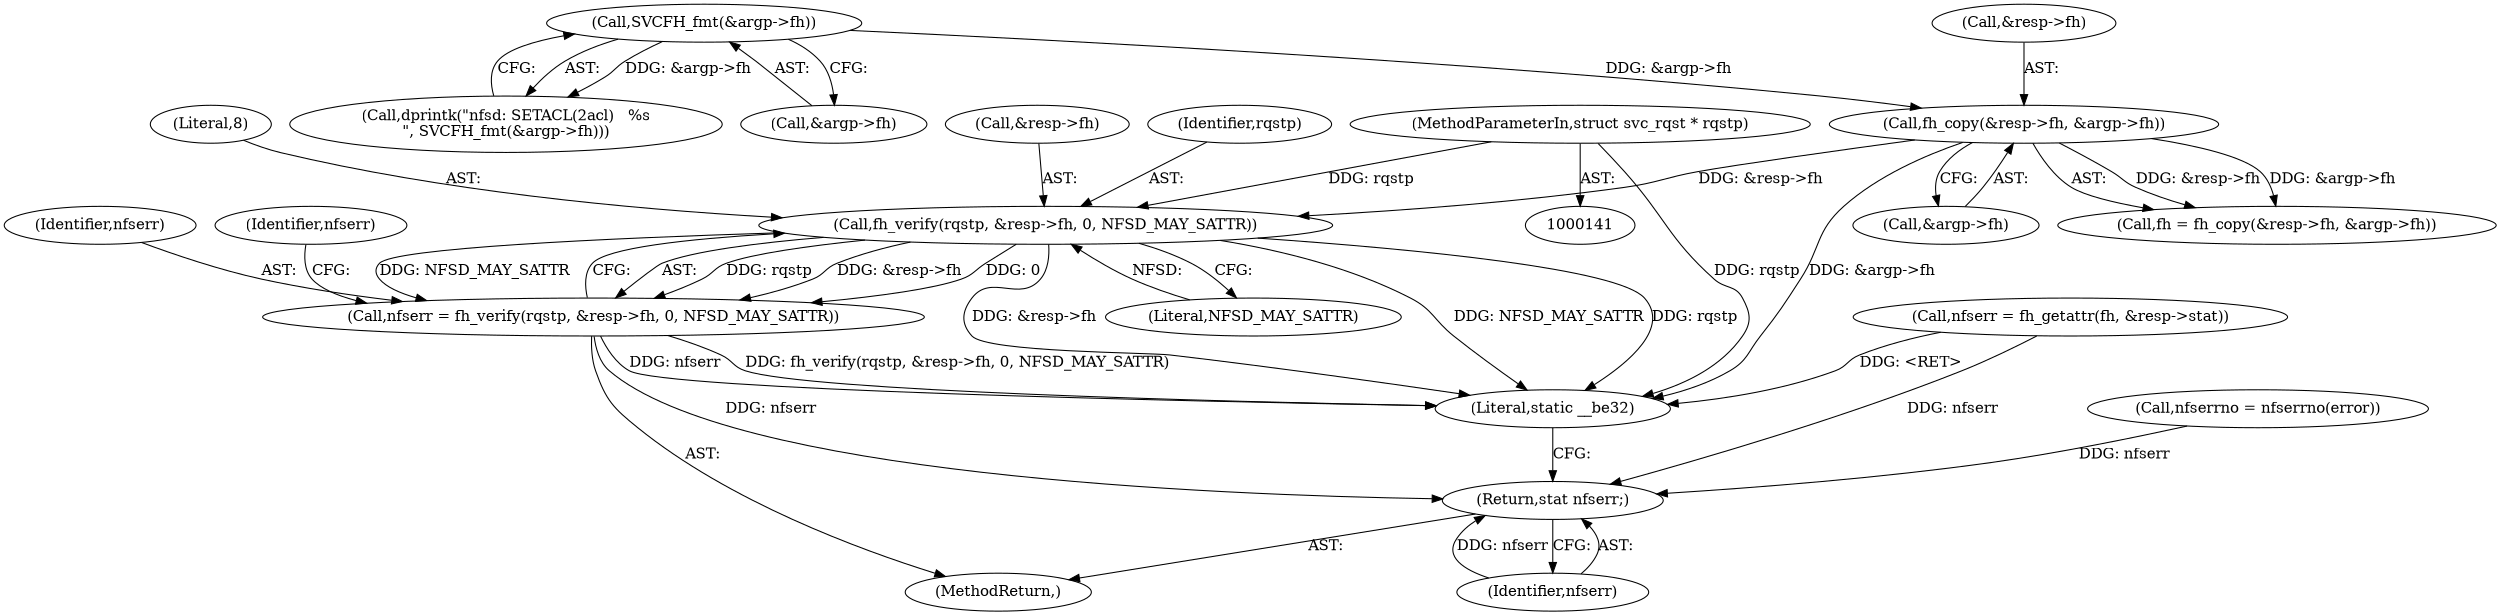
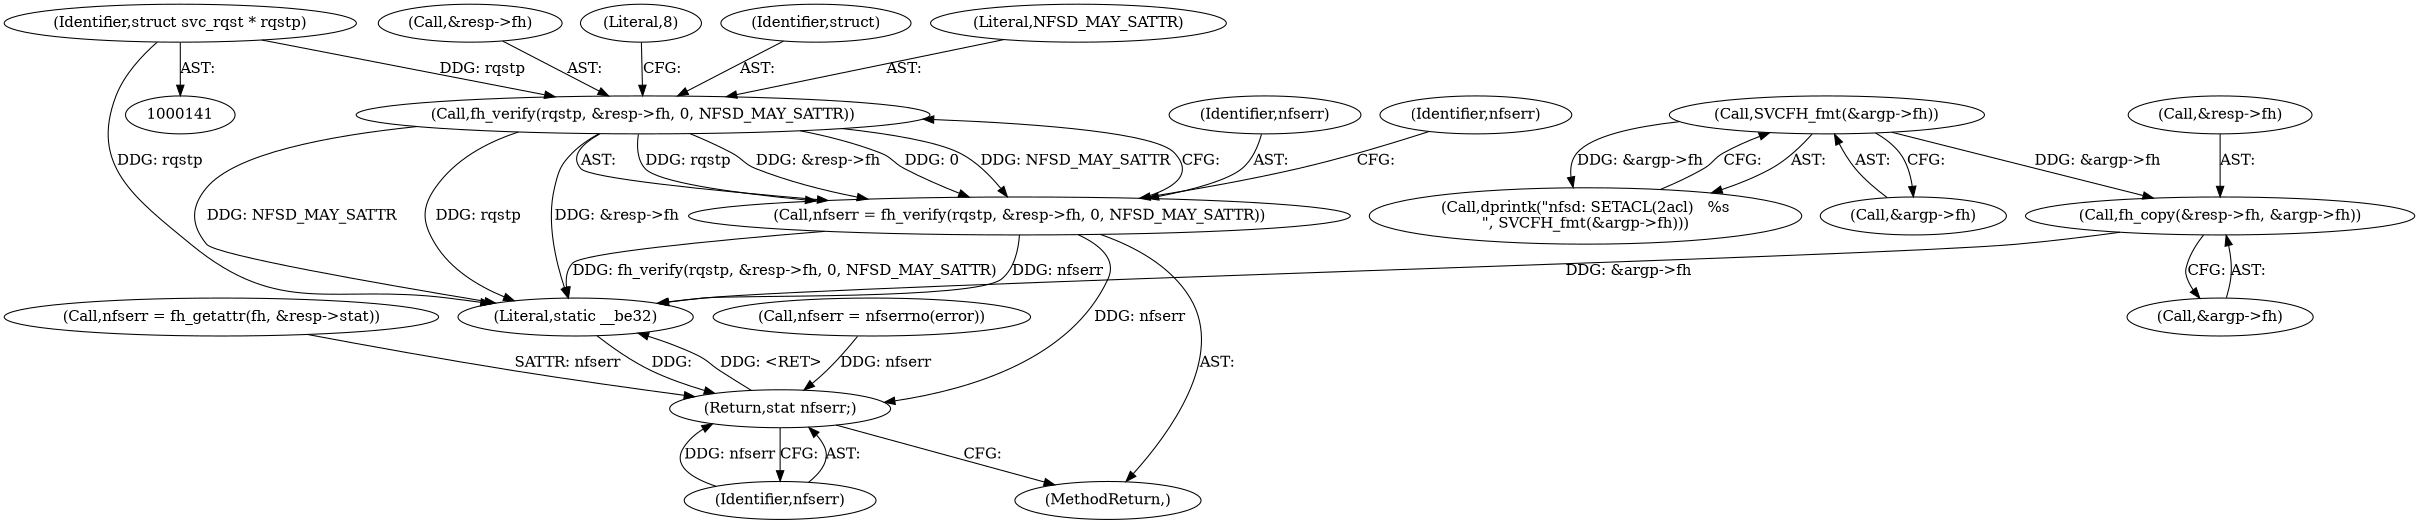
node "(Identifier,rqstp)": label "(Identifier,rqstp)" -> "(Identifier,struct)"
node "(MethodParameterIn,struct svc_rqst * rqstp)": label "(MethodParameterIn,struct svc_rqst * rqstp)" -> "(Identifier,struct svc_rqst * rqstp)"
edge "(Literal,8)" -> "(Call,fh_verify(rqstp, &resp->fh, 0, NFSD_MAY_SATTR))": label "AST: " -> "CFG: "
edge "(Call,fh_copy(&resp->fh, &argp->fh))" -> "(Call,fh_verify(rqstp, &resp->fh, 0, NFSD_MAY_SATTR))": removed, label "DDG: &resp->fh"
node "(Call,fh = fh_copy(&resp->fh, &argp->fh))": removed
edge "(Call,fh_verify(rqstp, &resp->fh, 0, NFSD_MAY_SATTR))" -> "(Literal,NFSD_MAY_SATTR)": removed, label "CFG:"
edge "(Literal,NFSD_MAY_SATTR)" -> "(Call,fh_verify(rqstp, &resp->fh, 0, NFSD_MAY_SATTR))": label "NFSD: " -> "AST: "
edge "(Call,nfserr = fh_getattr(fh, &resp->stat))" -> "(Literal,static __be32)": now "(Return,stat nfserr;)" -> "(Literal,static __be32)"
edge "(Call,nfserr = fh_getattr(fh, &resp->stat))" -> "(Return,stat nfserr;)": label "DDG: nfserr" -> "SATTR: nfserr"
node "(Call,nfserrno = nfserrno(error))": label "(Call,nfserrno = nfserrno(error))" -> "(Call,nfserr = nfserrno(error))"
edge "(Literal,static __be32)" -> "(Return,stat nfserr;)": label "CFG: " -> "DDG: "
edge "(Return,stat nfserr;)" -> "(MethodReturn,)": label "AST: " -> "CFG: "
